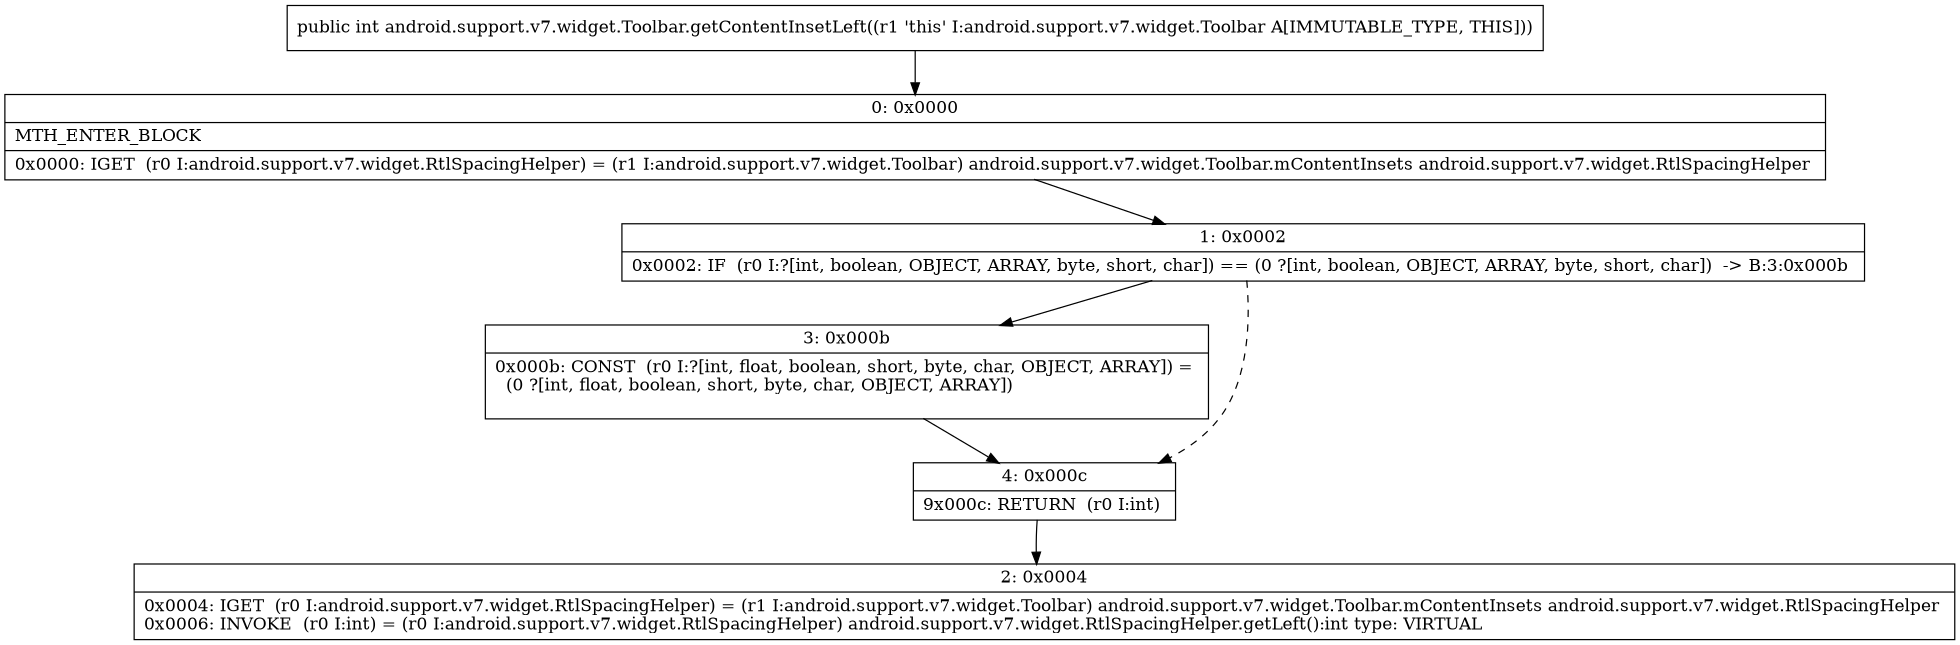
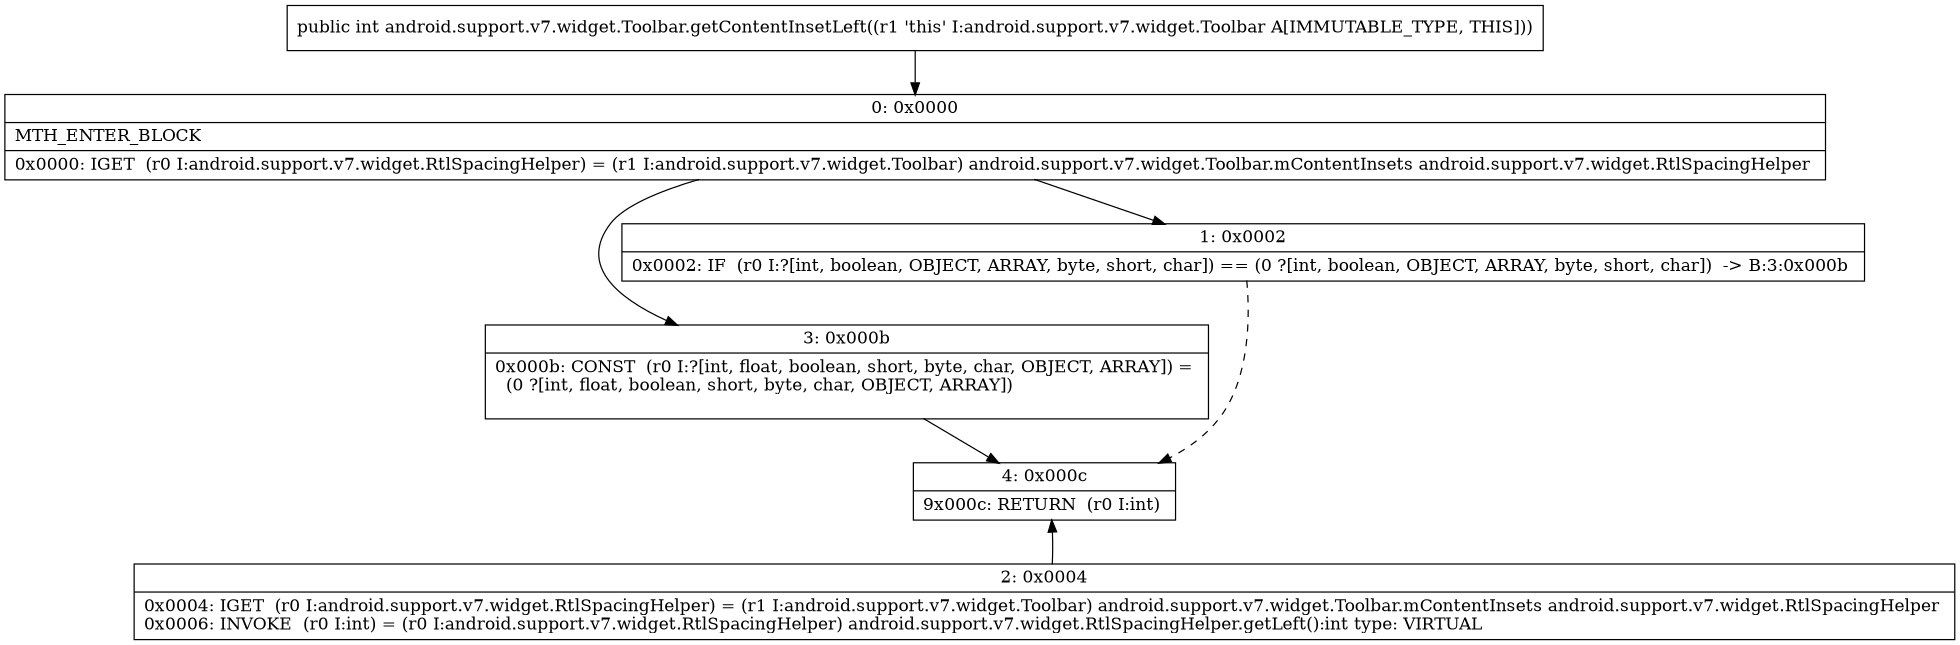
edge "1: 0x0002" -> "3: 0x000b": now "0: 0x0000" -> "3: 0x000b"
edge "4: 0x000c" -> "2: 0x0004": reversed
